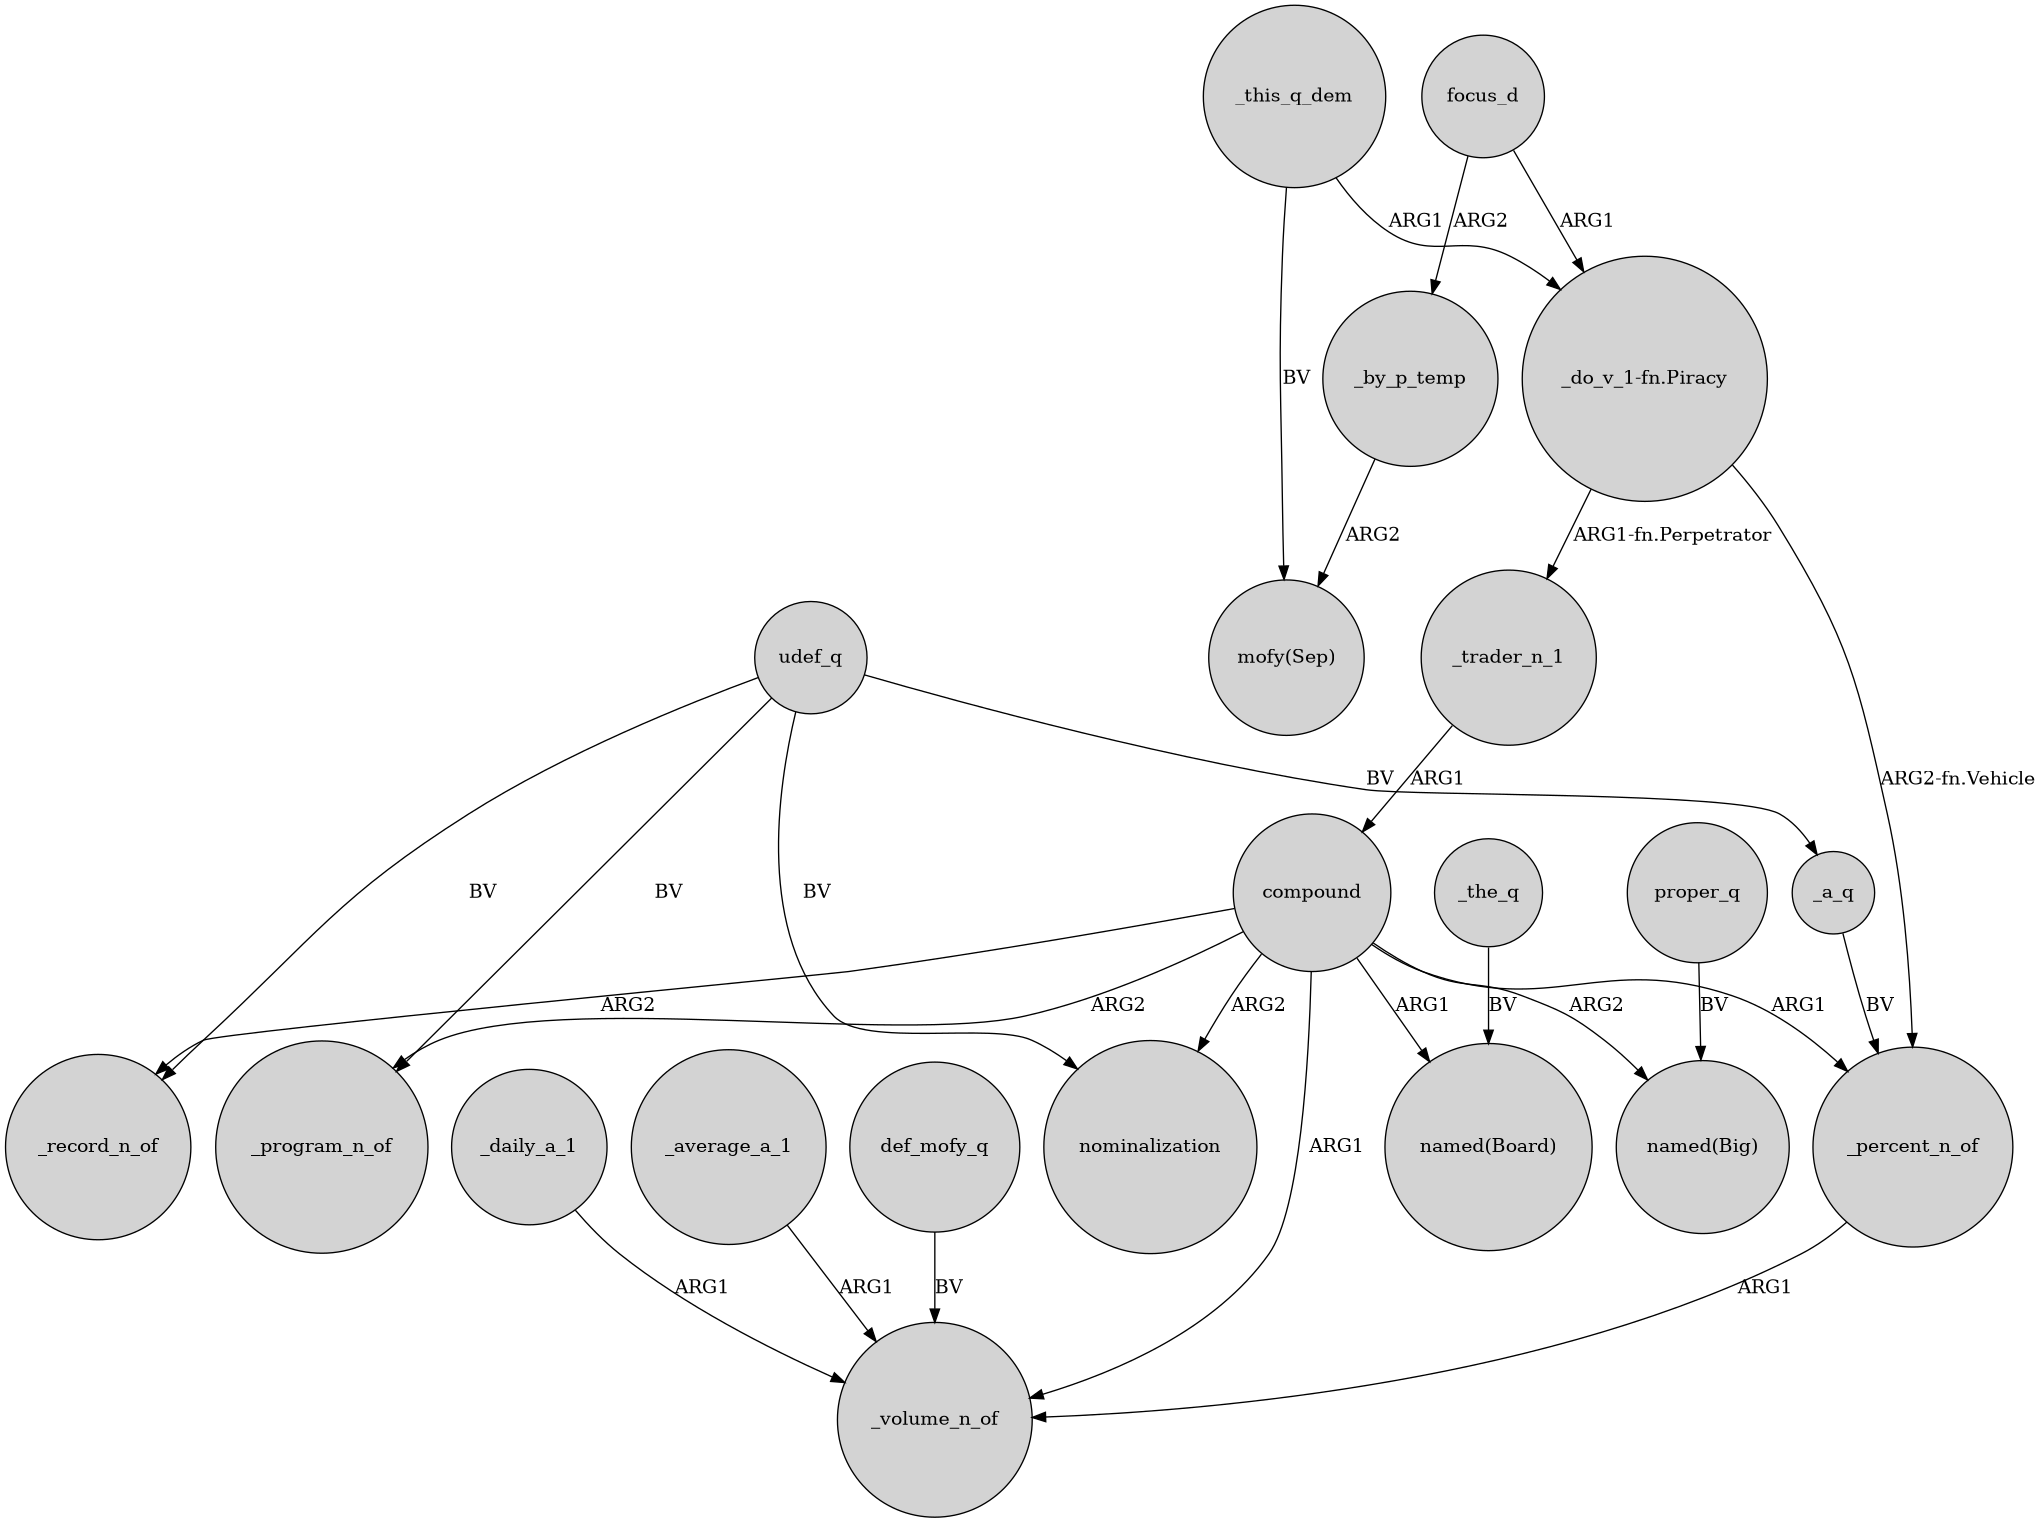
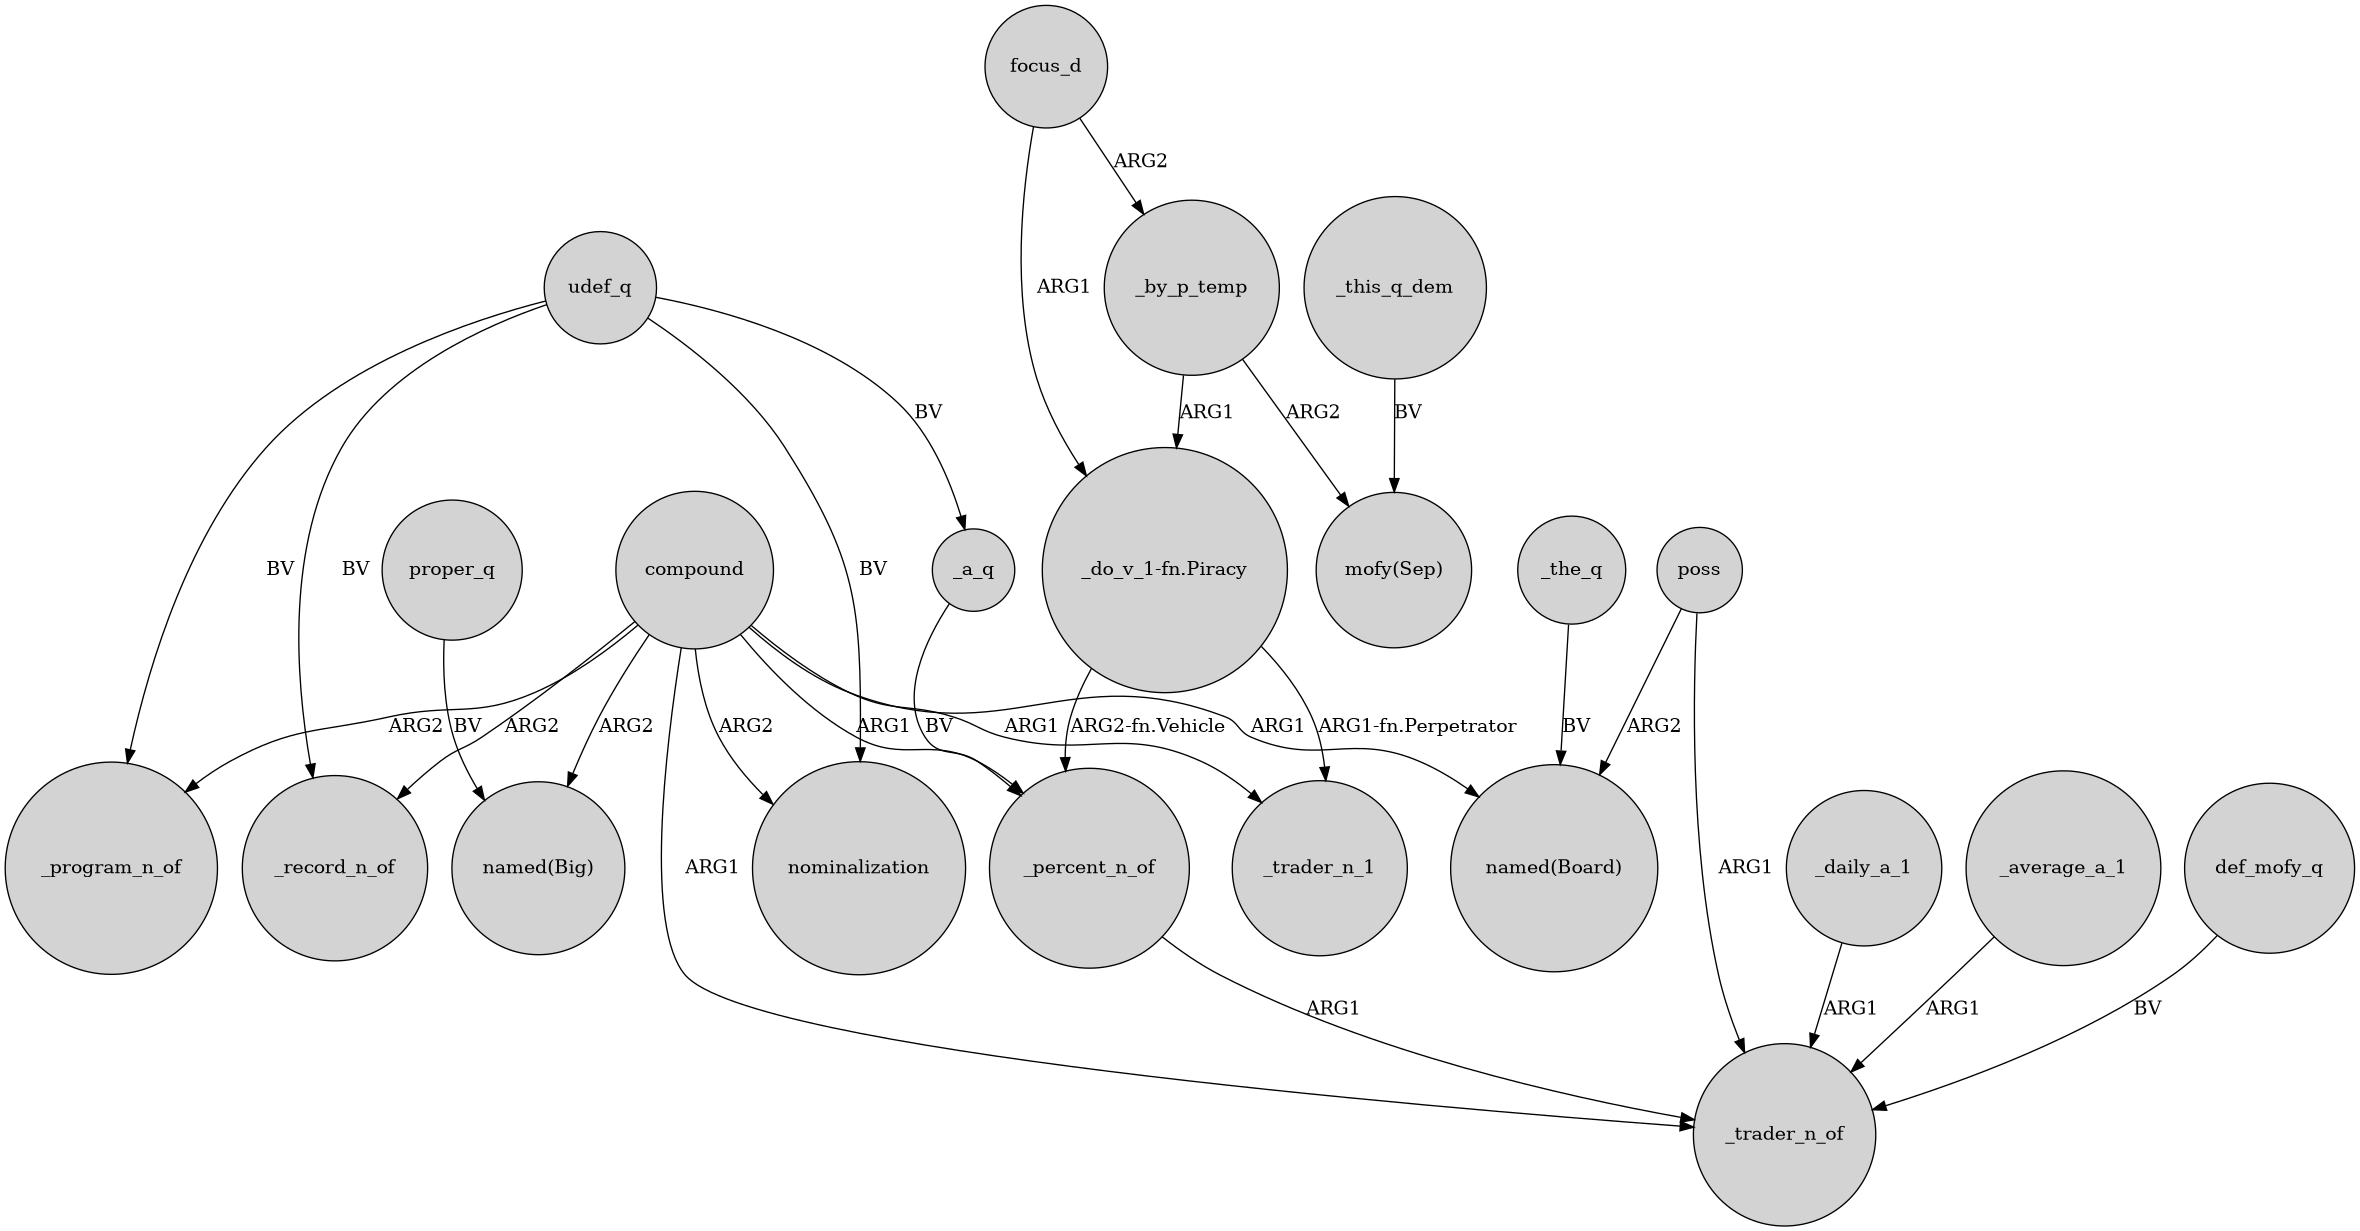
edge "_this_q_dem" -> "_do_v_1-fn.Piracy": now "_by_p_temp" -> "_do_v_1-fn.Piracy"
node "poss": added
edge "_trader_n_1" -> "compound": reversed
node "_volume_n_of": label "_volume_n_of" -> "_trader_n_of"
